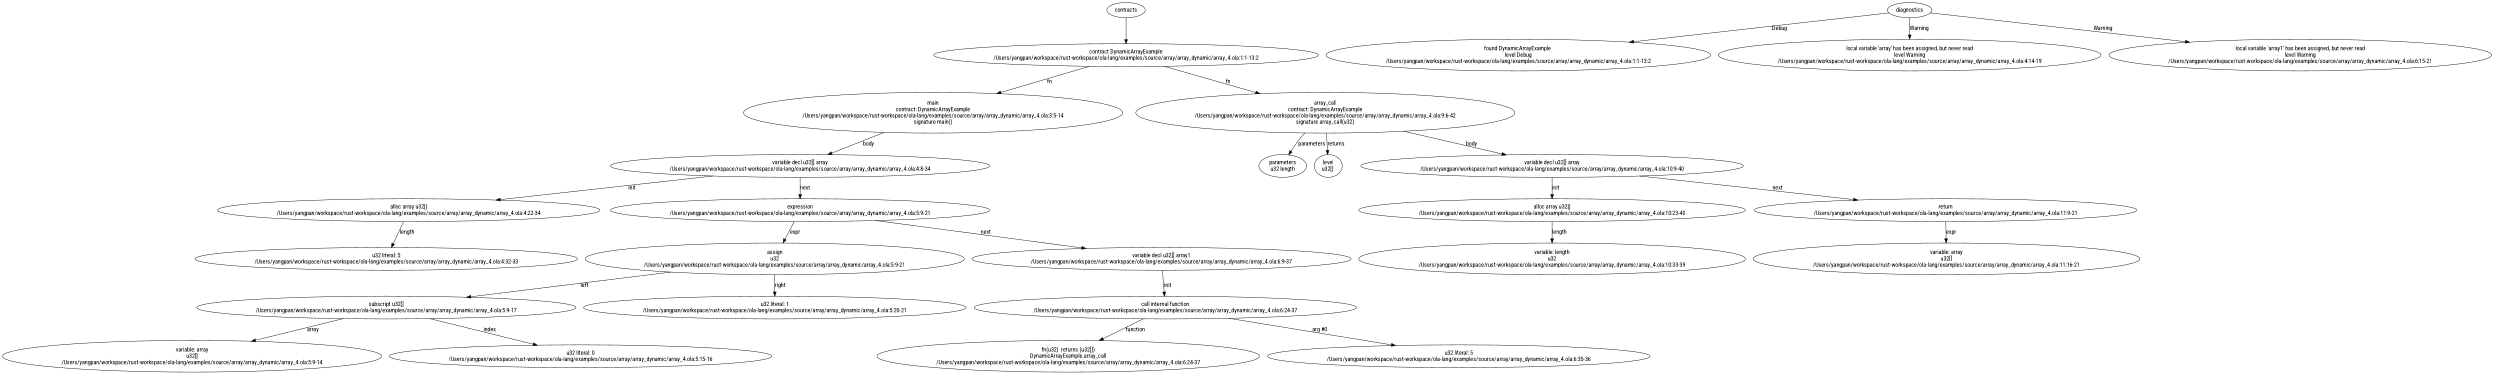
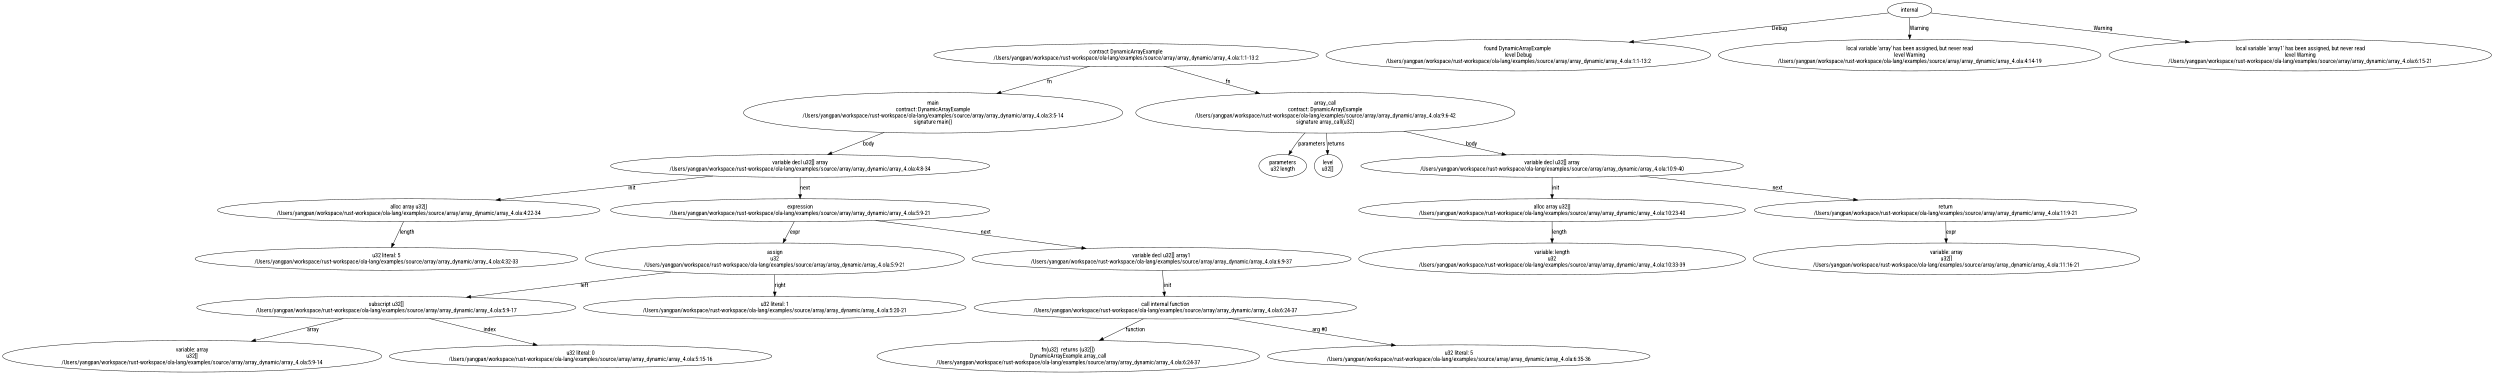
node "contracts": removed
node "diagnostics": label "diagnostics" -> "internal"
